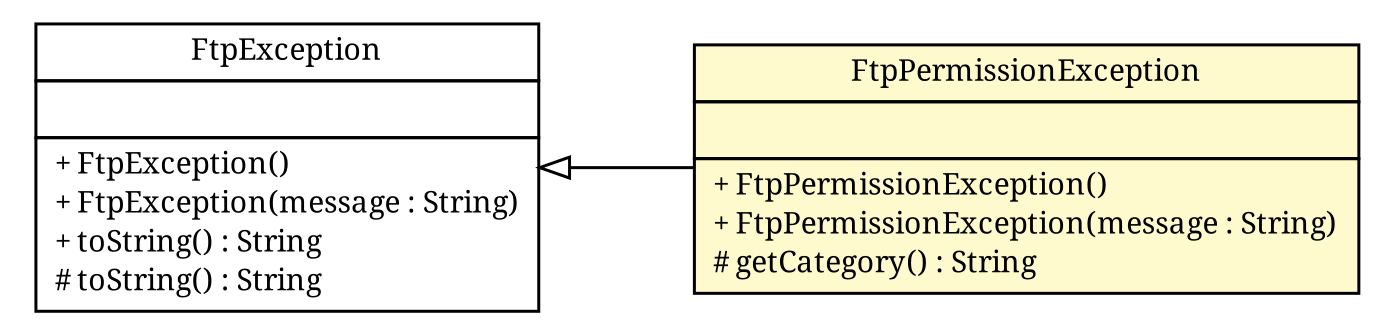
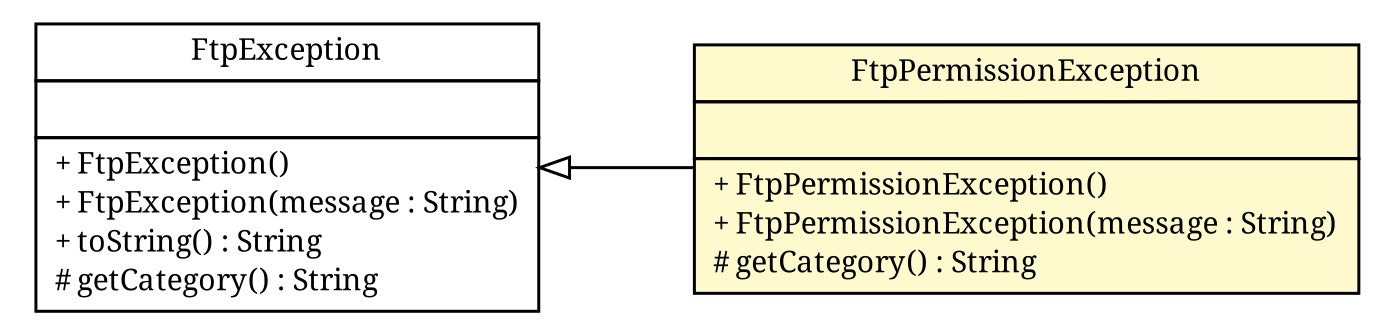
node "FtpException": text "# toString() : String" -> "# getCategory() : String"
